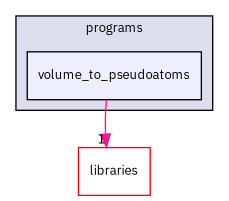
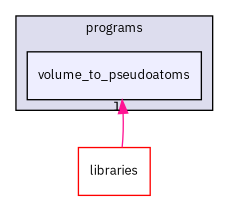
edge "volume_to_pseudoatoms" -> "libraries": reversed
